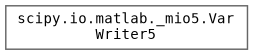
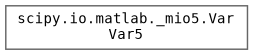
node "scipy.io.matlab._mio5.Var Writer5": label "scipy.io.matlab._mio5.Var Writer5" -> "scipy.io.matlab._mio5.Var Var5"
